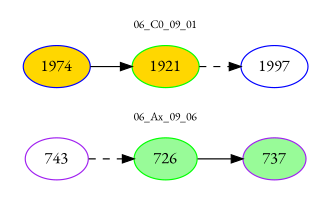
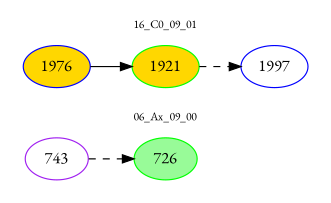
cluster "06_C0_09_01": label "06_C0_09_01" -> "16_C0_09_01"
node "1974": label "1974" -> "1976"
cluster "06_Ax_09_06": label "06_Ax_09_06" -> "06_Ax_09_00"
node "737": removed
